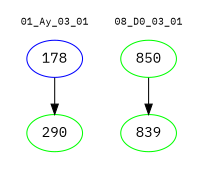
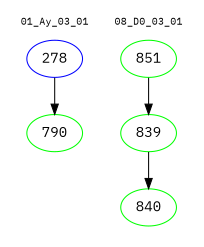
node "178": label "178" -> "278"
node "850": label "850" -> "851"
node "290": label "290" -> "790"
node "840": added
